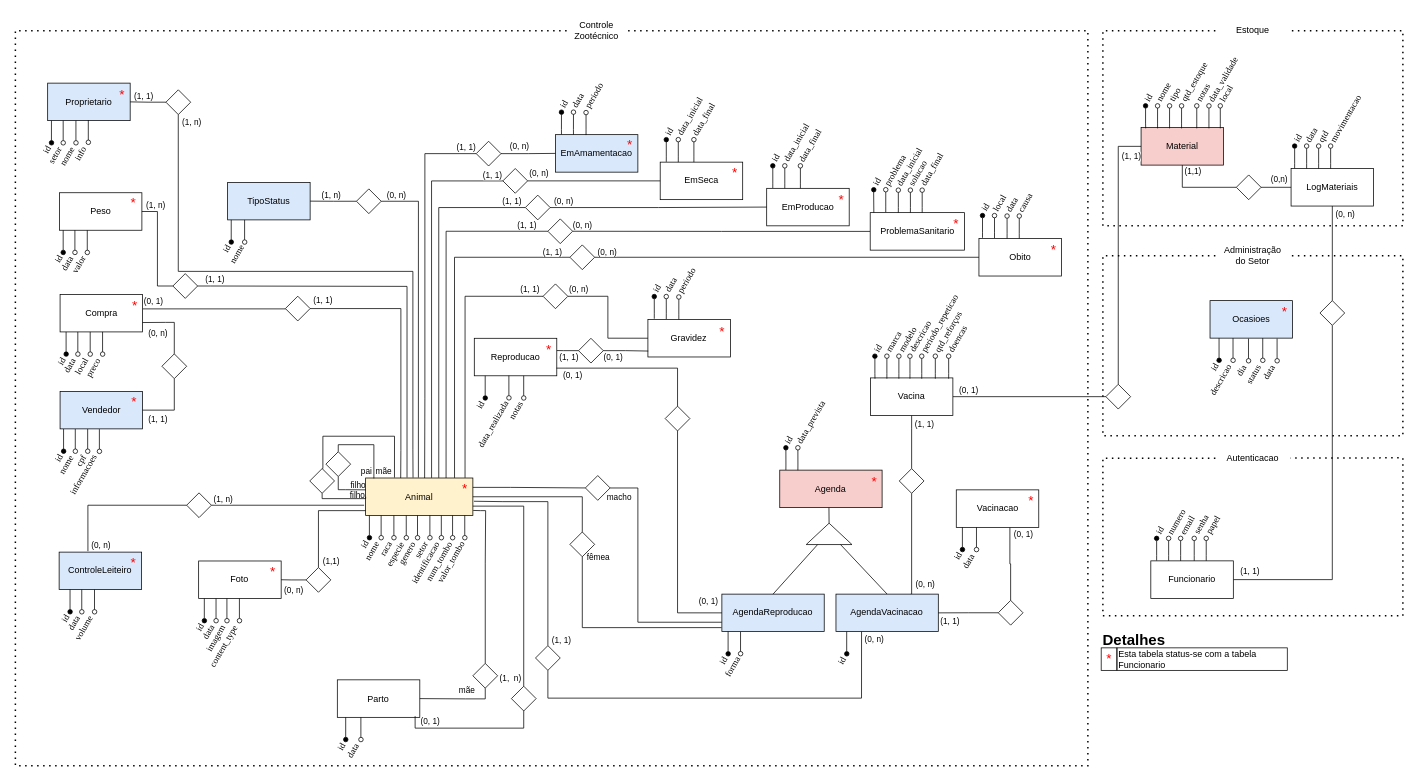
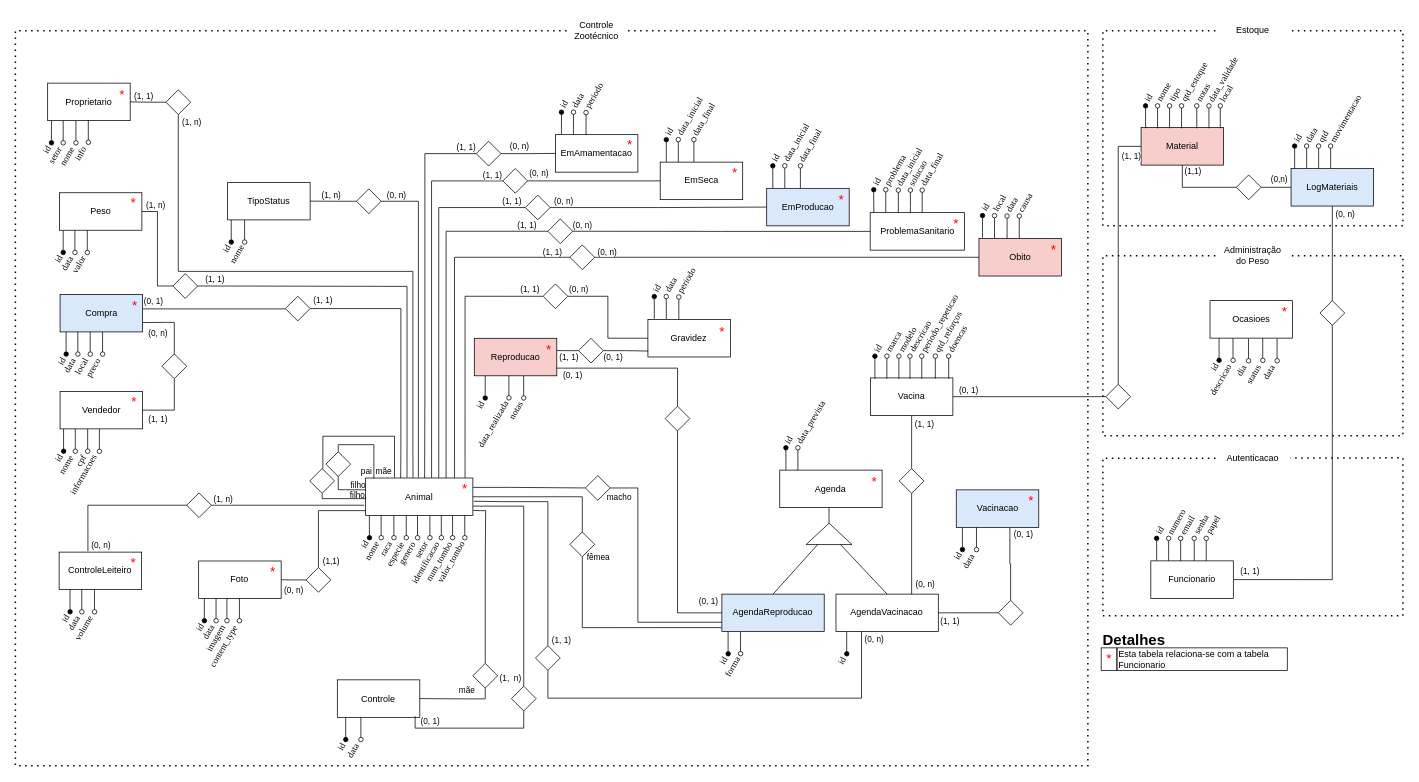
node "Proprietario": fillcolor #dae8fc -> #ffffff
node "EmAmamentacao": fillcolor #dae8fc -> #ffffff
node "LogMateriais": fillcolor #ffffff -> #dae8fc
node "TipoStatus": fillcolor #dae8fc -> #ffffff
node "EmProducao": fillcolor #ffffff -> #dae8fc
node "Administração do Setor": label "Administração do Setor" -> "Administração do Peso"
node "Obito": fillcolor #ffffff -> #f8cecc
node "Compra": fillcolor #ffffff -> #dae8fc
node "Ocasioes": fillcolor #dae8fc -> #ffffff
node "Reproducao": fillcolor #ffffff -> #f8cecc
node "Vendedor": fillcolor #dae8fc -> #ffffff
node "Agenda": fillcolor #f8cecc -> #ffffff
node "Animal": fillcolor #fff2cc -> #ffffff
node "Vacinacao": fillcolor #ffffff -> #dae8fc
node "ControleLeiteiro": fillcolor #dae8fc -> #ffffff
node "AgendaVacinacao": fillcolor #dae8fc -> #ffffff
node "Esta tabela status-se com a tabela Funcionario": label "Esta tabela status-se com a tabela Funcionario" -> "Esta tabela relaciona-se com a tabela Funcionario"
node "Parto": label "Parto" -> "Controle"
